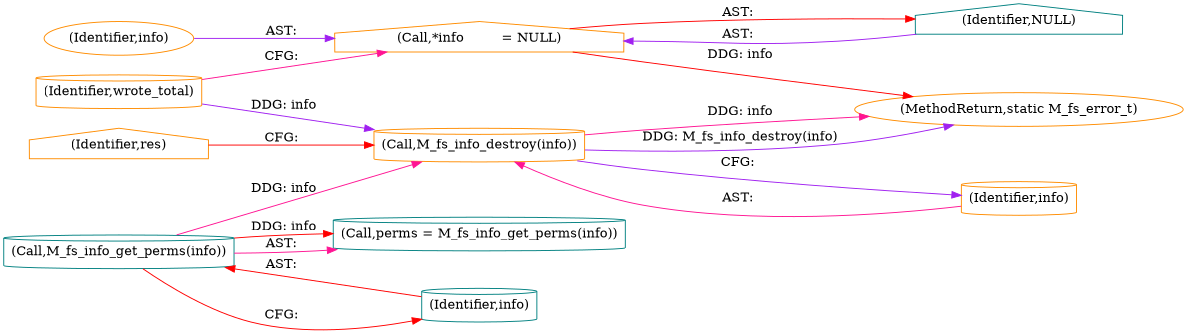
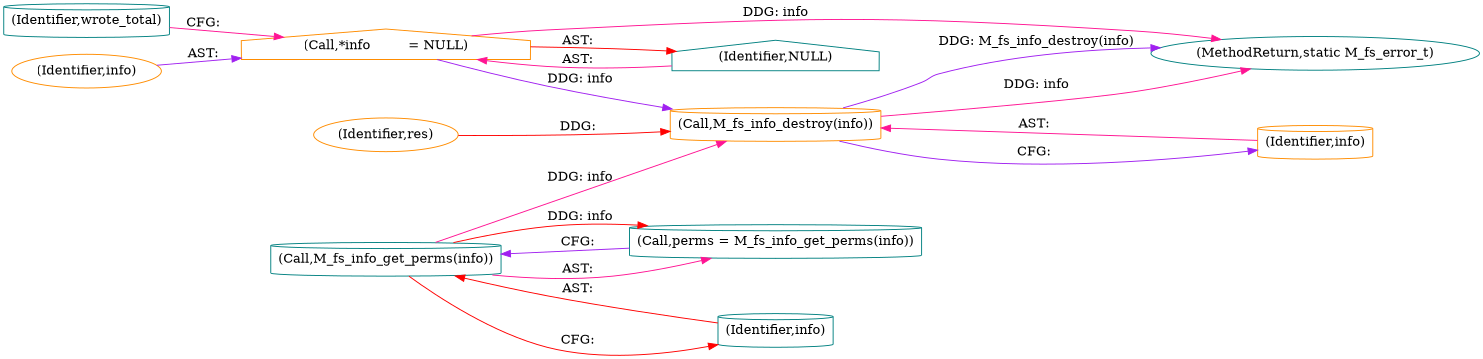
edge "(Identifier,NULL)" -> "(Call,*info         = NULL)": color purple -> deeppink
edge "(Call,*info         = NULL)" -> "(MethodReturn,static M_fs_error_t)": color red -> deeppink
node "(Identifier,wrote_total)": color darkorange -> teal
node "(MethodReturn,static M_fs_error_t)": color darkorange -> teal
edge "(Identifier,wrote_total)" -> "(Call,M_fs_info_destroy(info))": now "(Call,*info         = NULL)" -> "(Call,M_fs_info_destroy(info))"
edge "(Identifier,res)" -> "(Call,M_fs_info_destroy(info))": label "CFG: " -> "DDG: "
node "(Identifier,res)": shape house -> ellipse
edge "(Call,perms = M_fs_info_get_perms(info))" -> "(Call,M_fs_info_get_perms(info))": added, label "CFG:"
